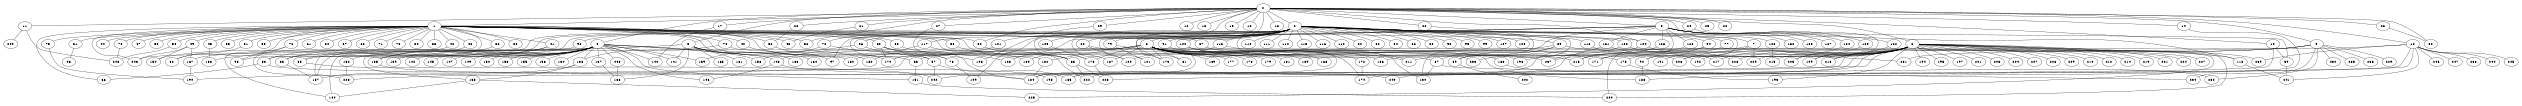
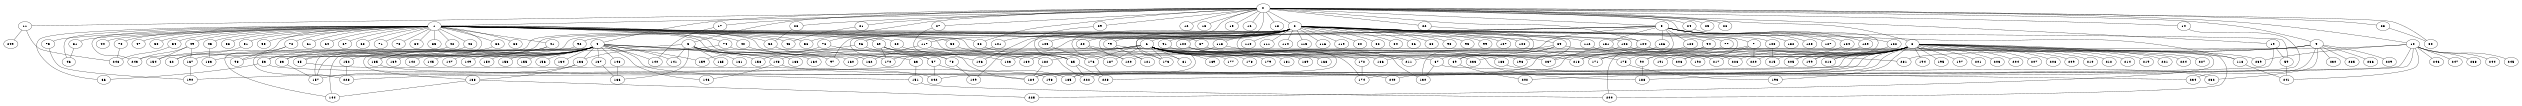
edge "1" -- "46": added
edge "8" -- "63": now "8" -- "202"
node "448": label "448" -> "148"
